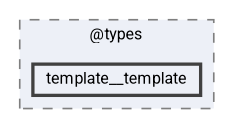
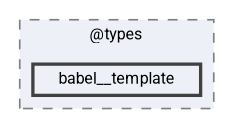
node "template__template": label "template__template" -> "babel__template"
